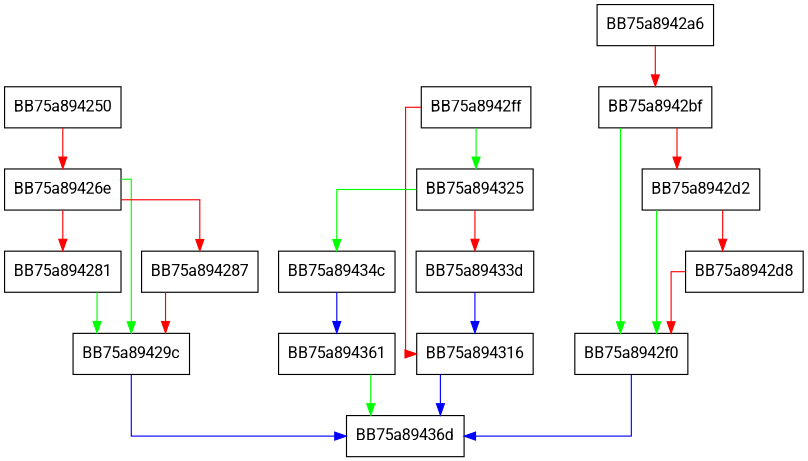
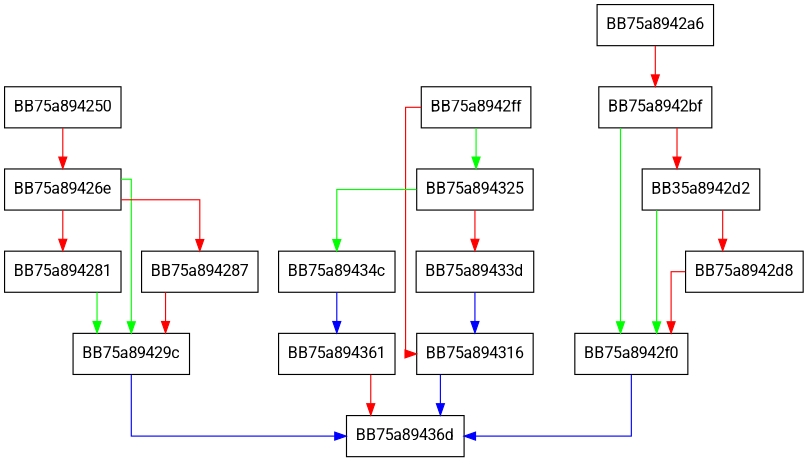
node "BB75a8942d2": label "BB75a8942d2" -> "BB35a8942d2"
edge "BB75a894361" -> "BB75a89436d": color green -> red
